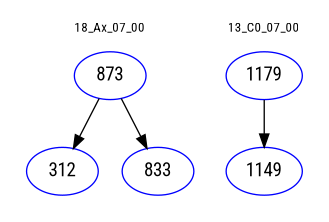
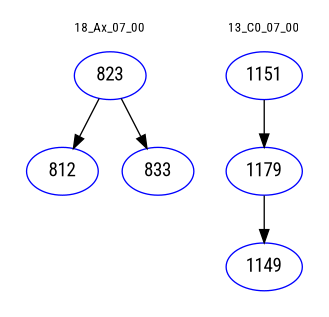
node "873": label "873" -> "823"
node "1151": added
node "312": label "312" -> "812"
